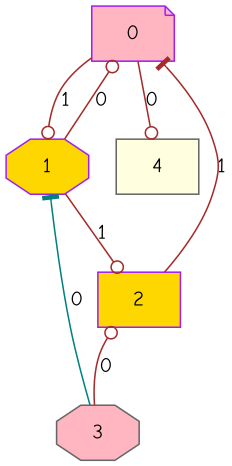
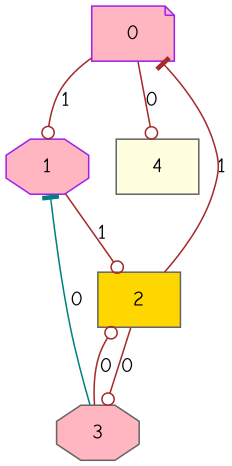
edge "1" -> "0": removed, label "0"
node "1": fillcolor gold -> lightpink
node "2": color purple -> gray40
edge "2" -> "3": added, label "0"
